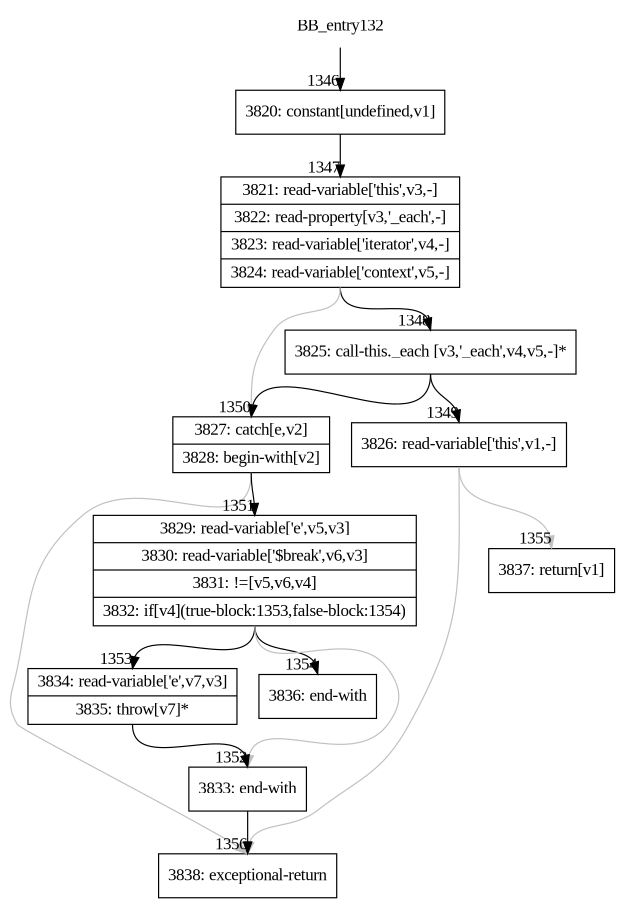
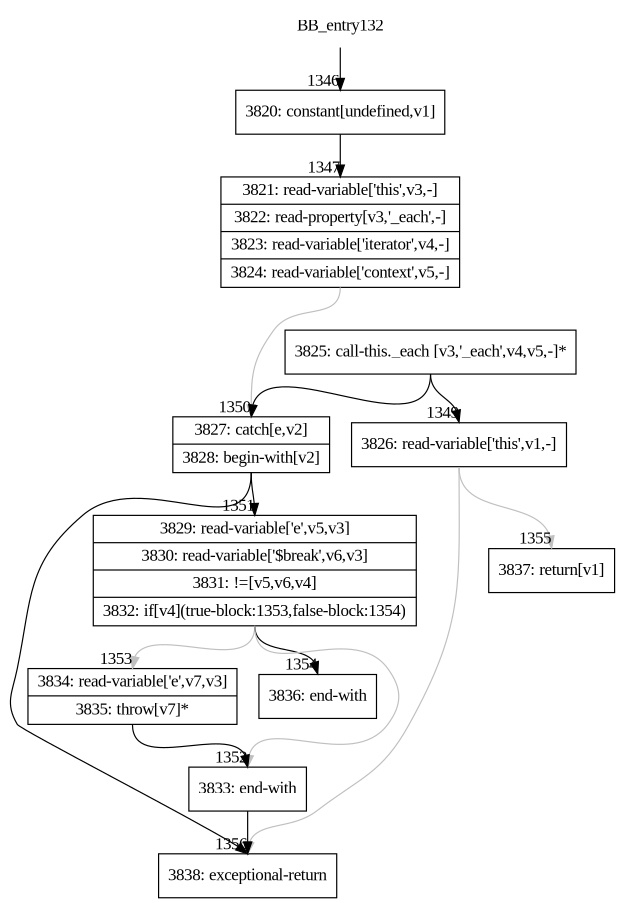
edge "3821: read-variable['this',v3,-]" -> "3825: call-this._each [v3,'_each',v4,v5,-]*": removed
edge "3827: catch[e,v2]" -> "3838: exceptional-return": color gray -> black
edge "3829: read-variable['e',v5,v3]" -> "3834: read-variable['e',v7,v3]": color black -> gray
